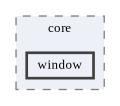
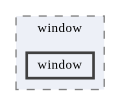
cluster "core": label "core" -> "window"
